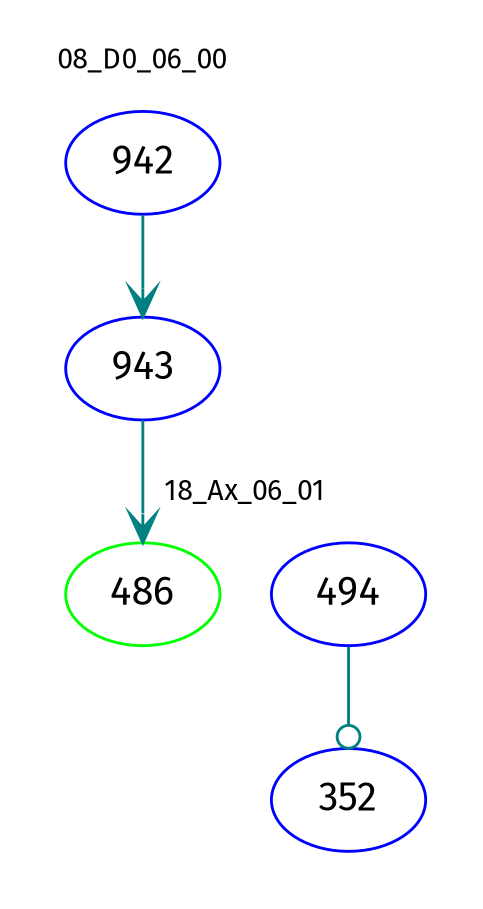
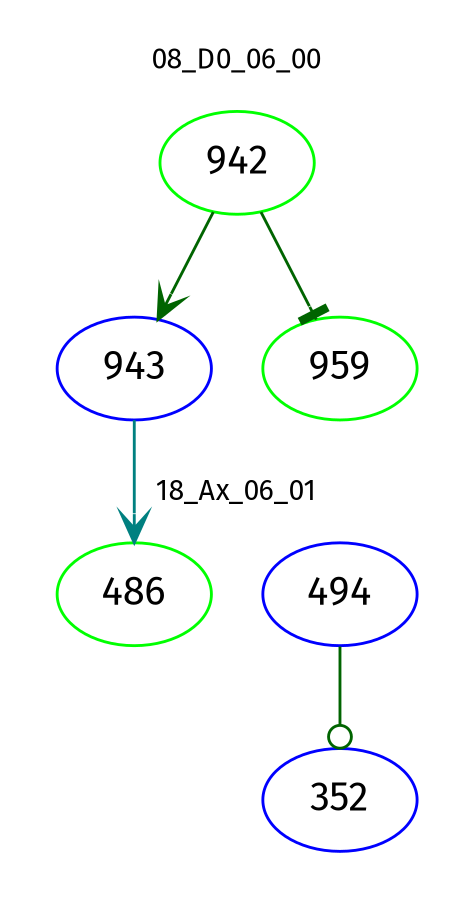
node "942": color blue -> green
edge "942" -> "943": color teal -> darkgreen
node "959": added
edge "494" -> "352": color teal -> darkgreen
